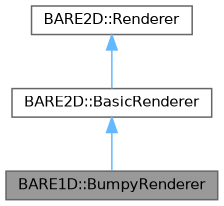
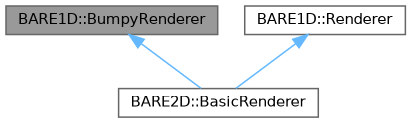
node "BARE2D::Renderer": label "BARE2D::Renderer" -> "BARE1D::Renderer"
edge "BARE1D::BumpyRenderer" -> "BARE2D::BasicRenderer": reversed
